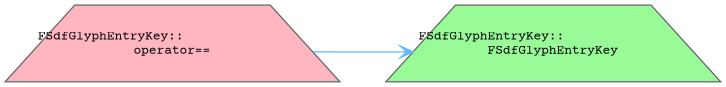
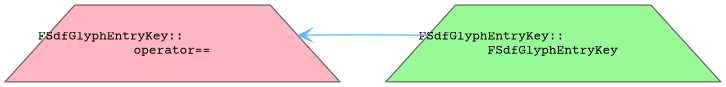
edge "FSdfGlyphEntryKey:: operator==" -> "FSdfGlyphEntryKey:: FSdfGlyphEntryKey": reversed
